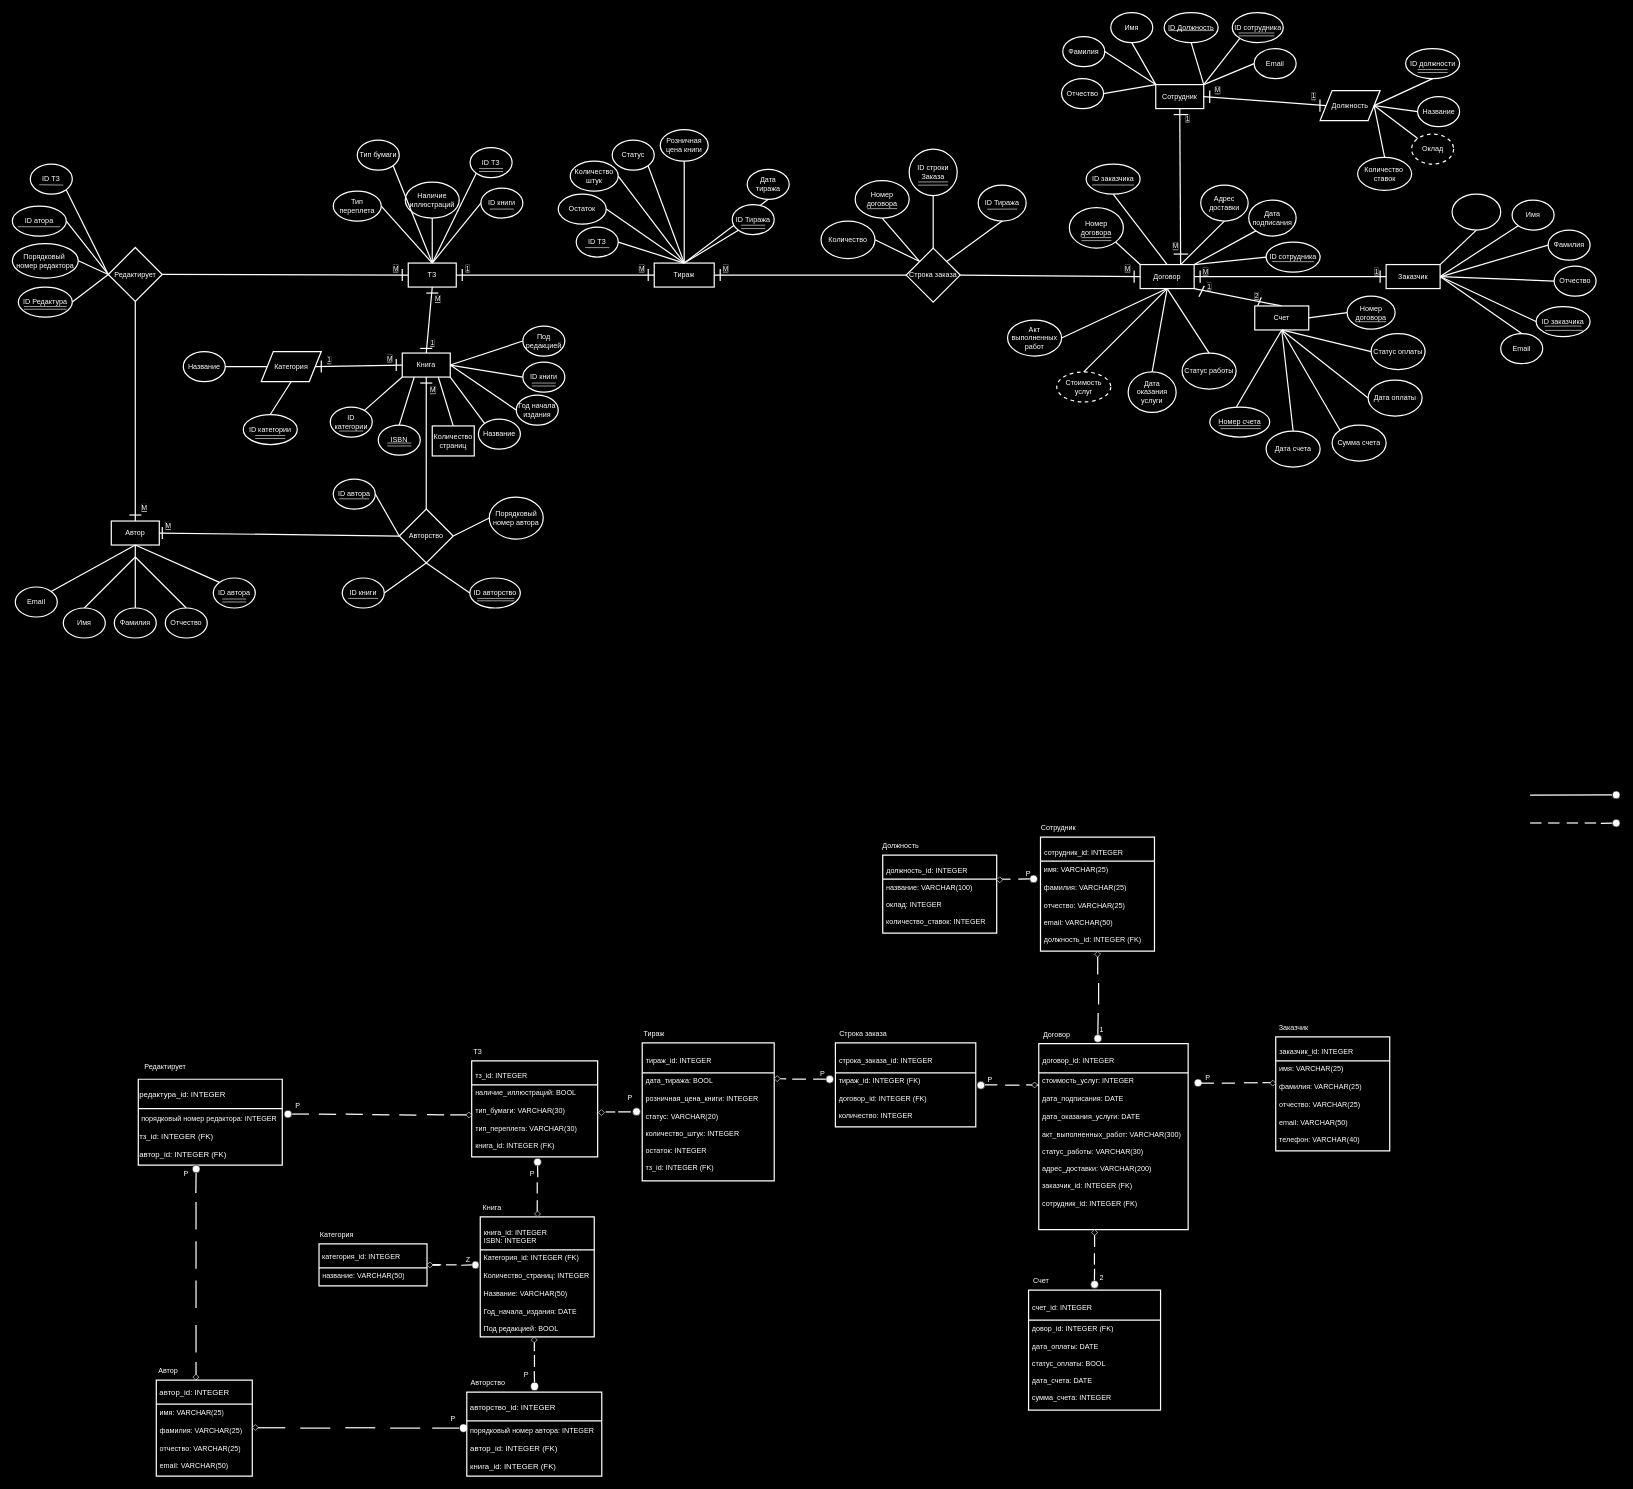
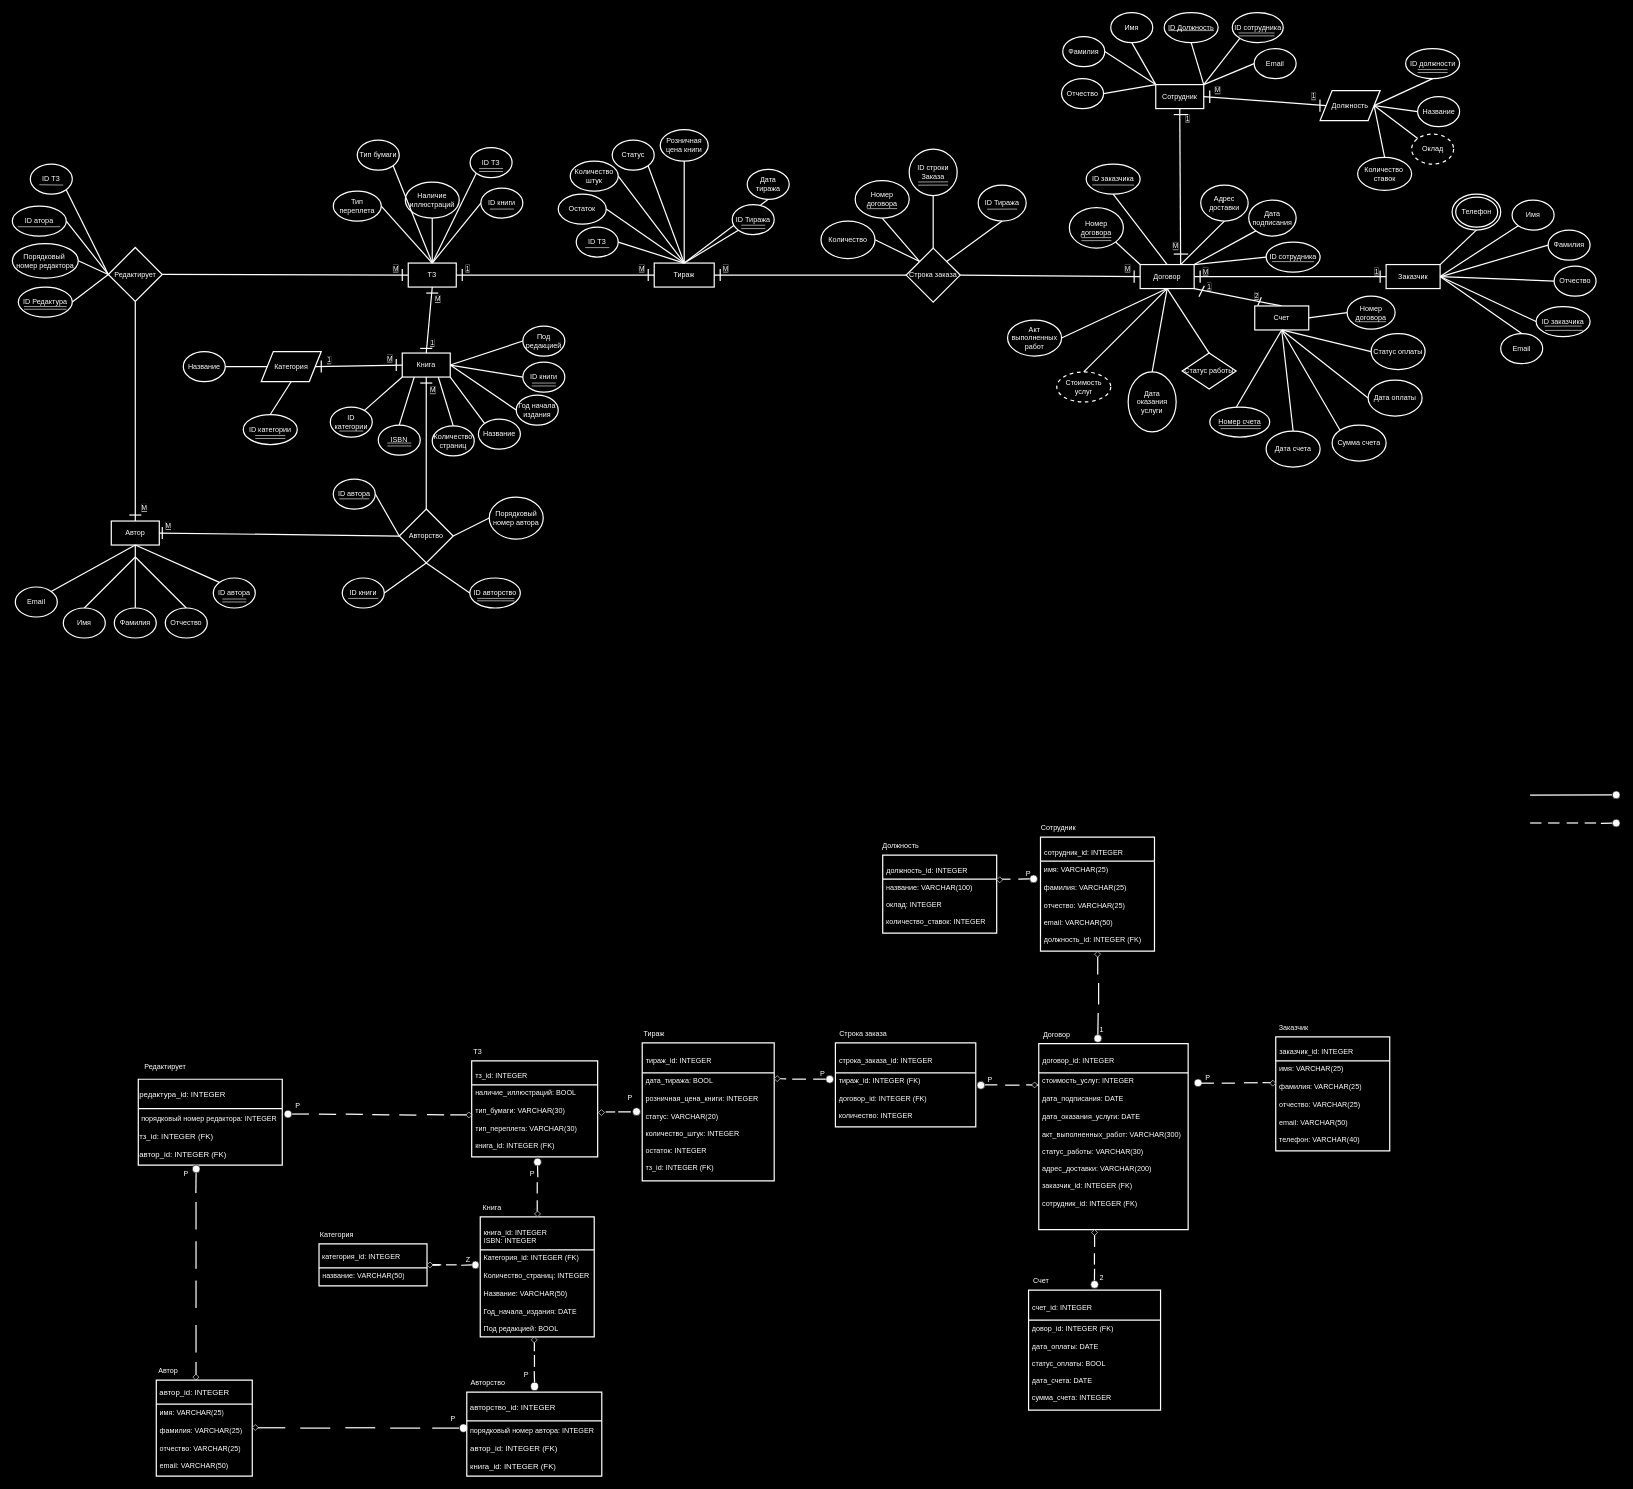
node "Телефон": added
node "Статус работы": shape ellipse -> diamond
node "Дата оказания услуги": size 48x41 -> 48x60
node "Количество страниц": shape rectangle -> ellipse
